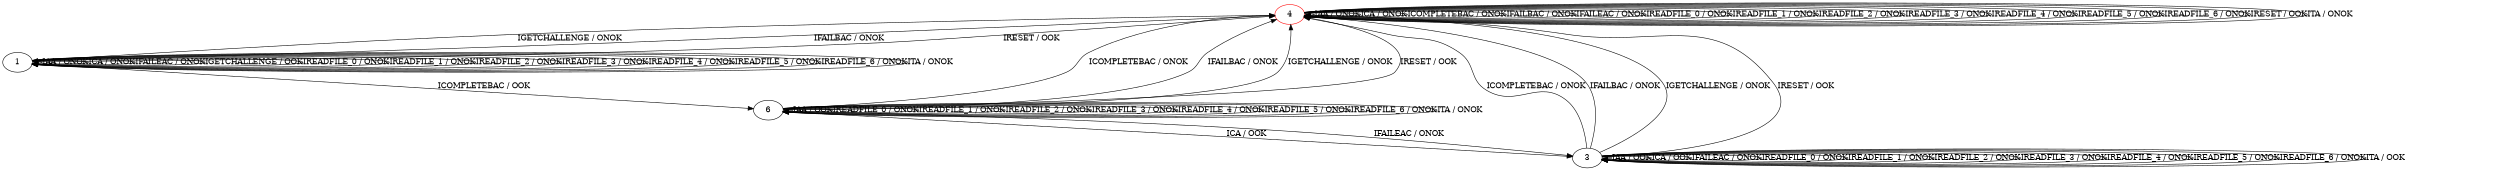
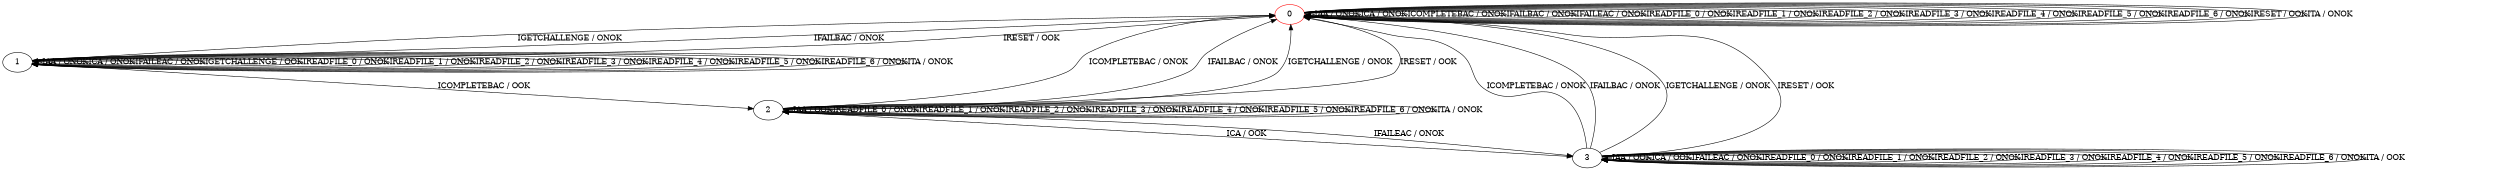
node "4": label "4" -> "0"
node "6": label "6" -> "2"
